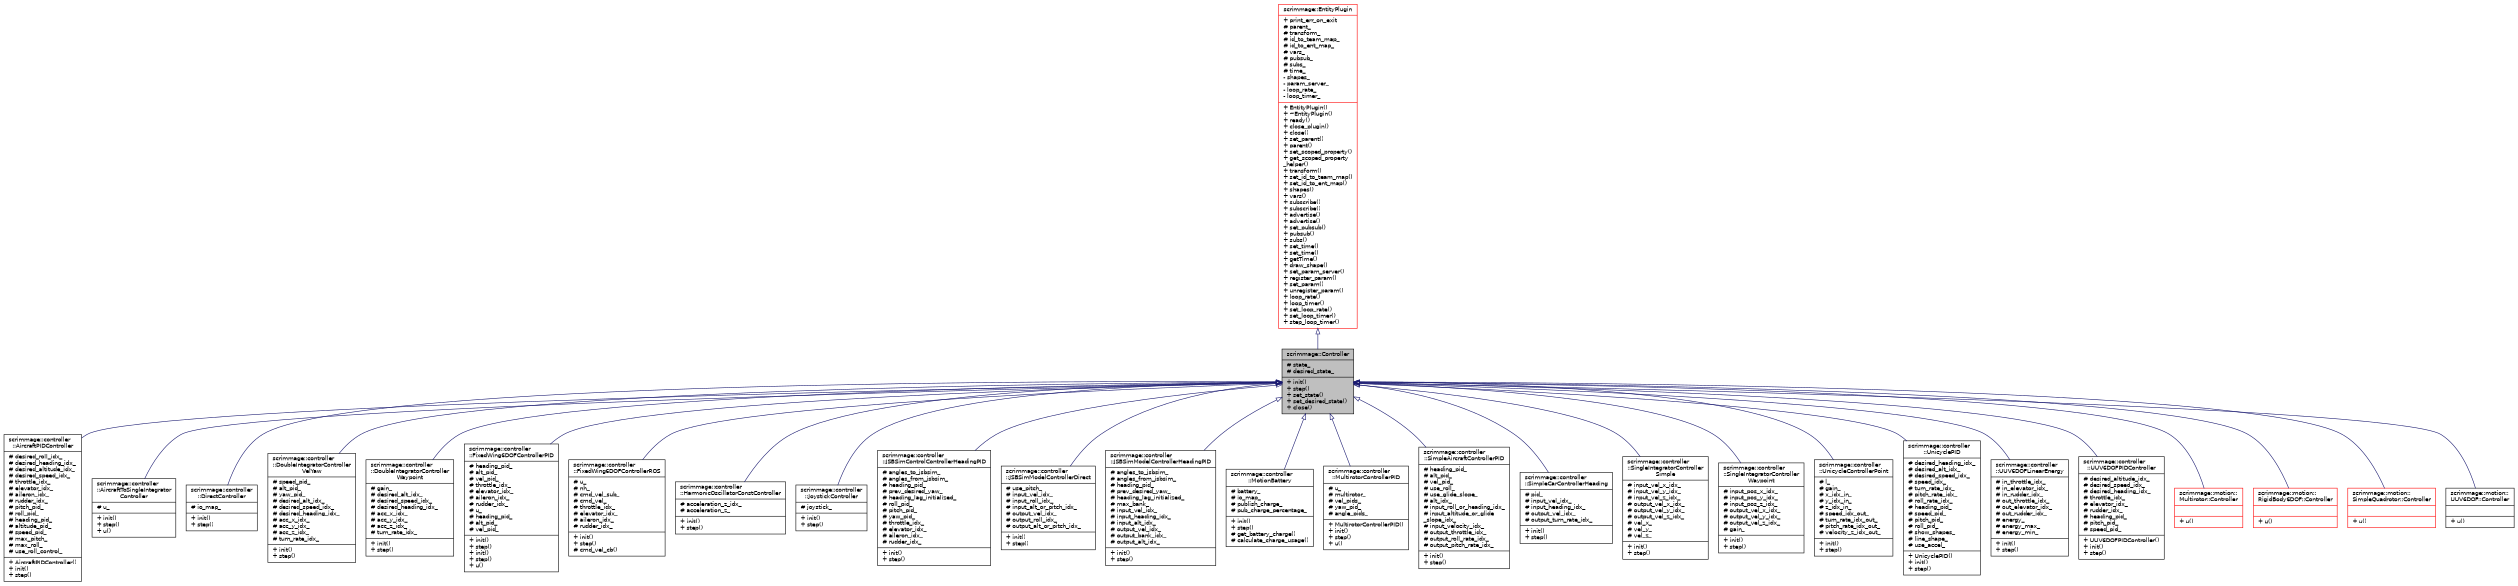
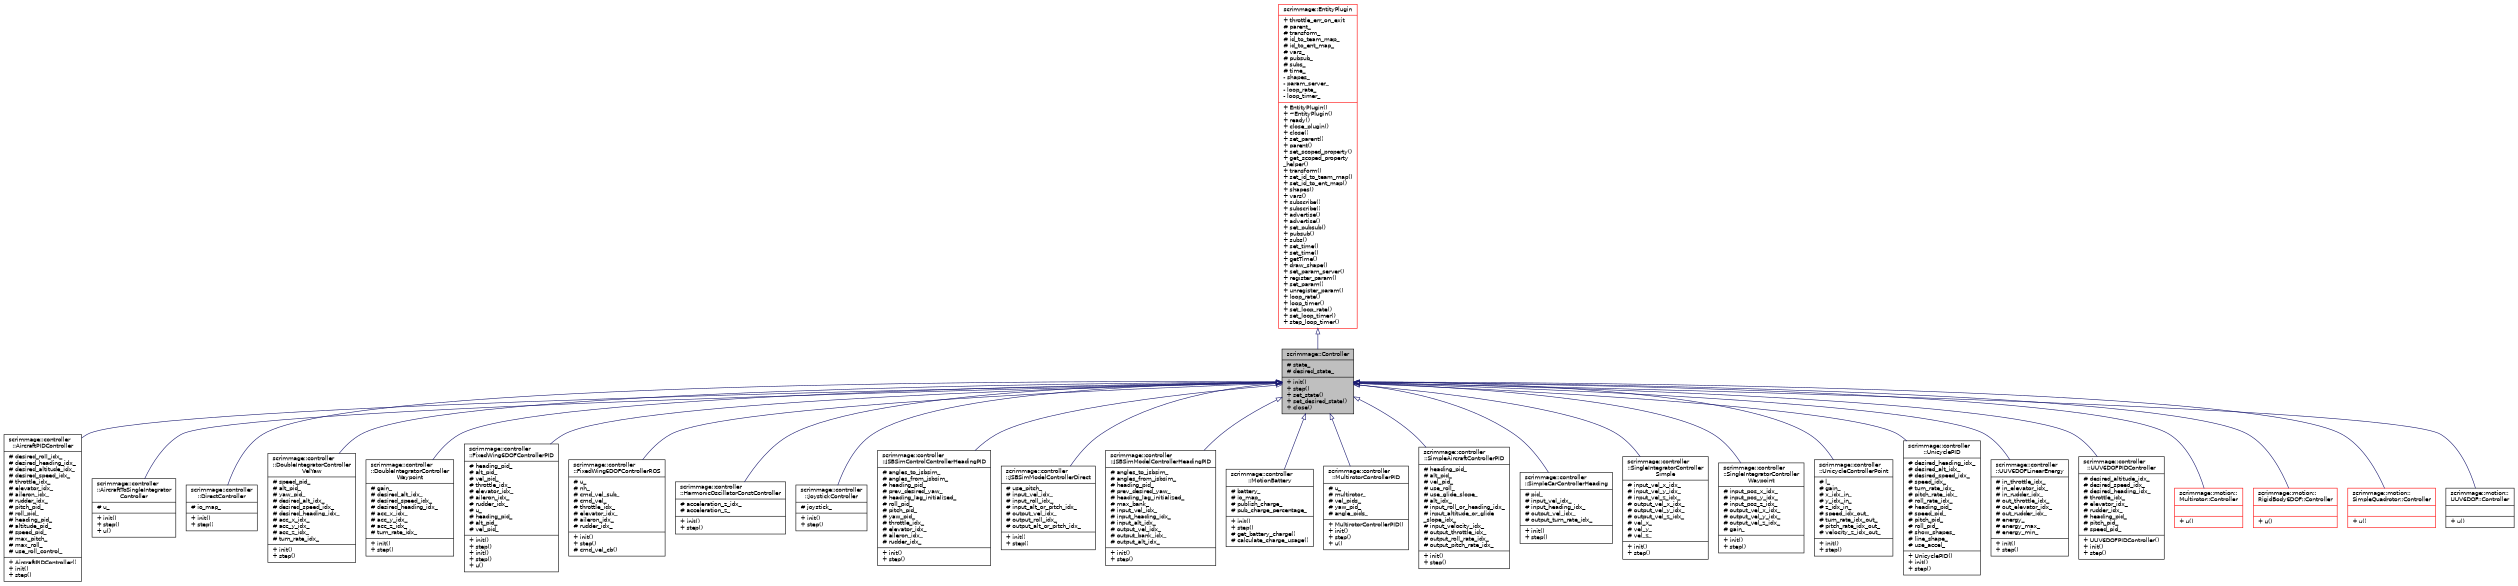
node "scrimmage::EntityPlugin": text "+ print_err_on_exit" -> "+ throttle_err_on_exit"
